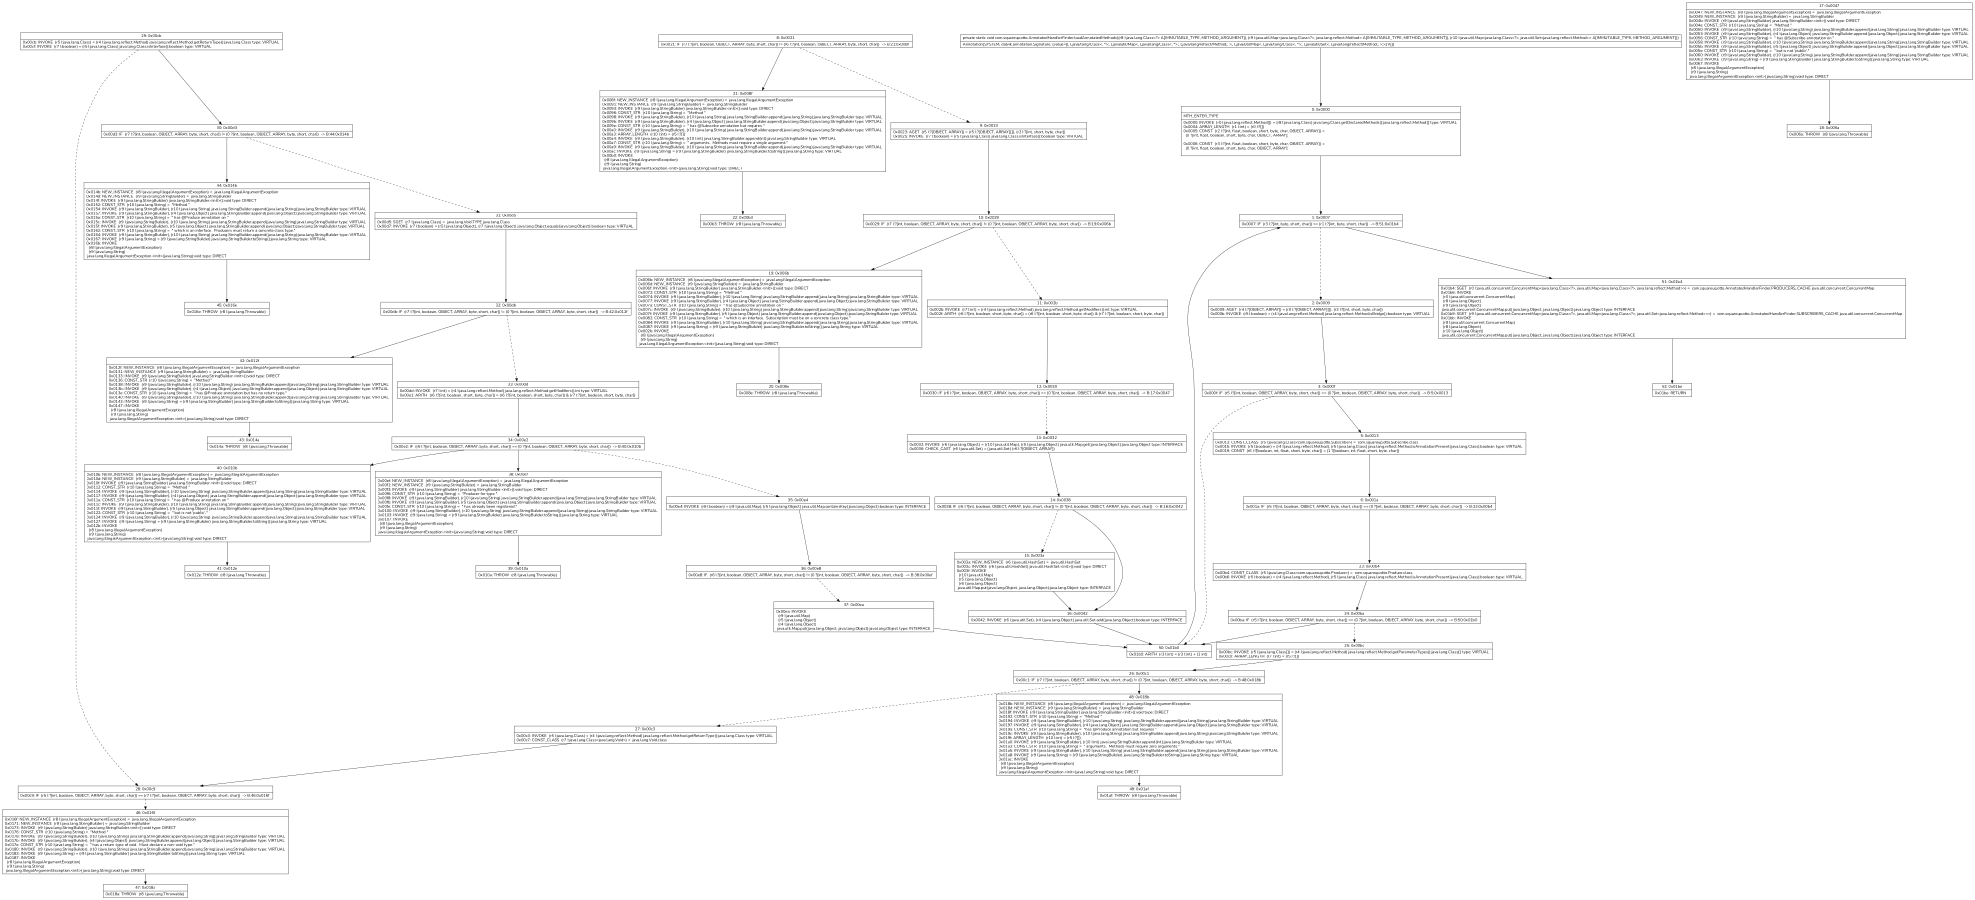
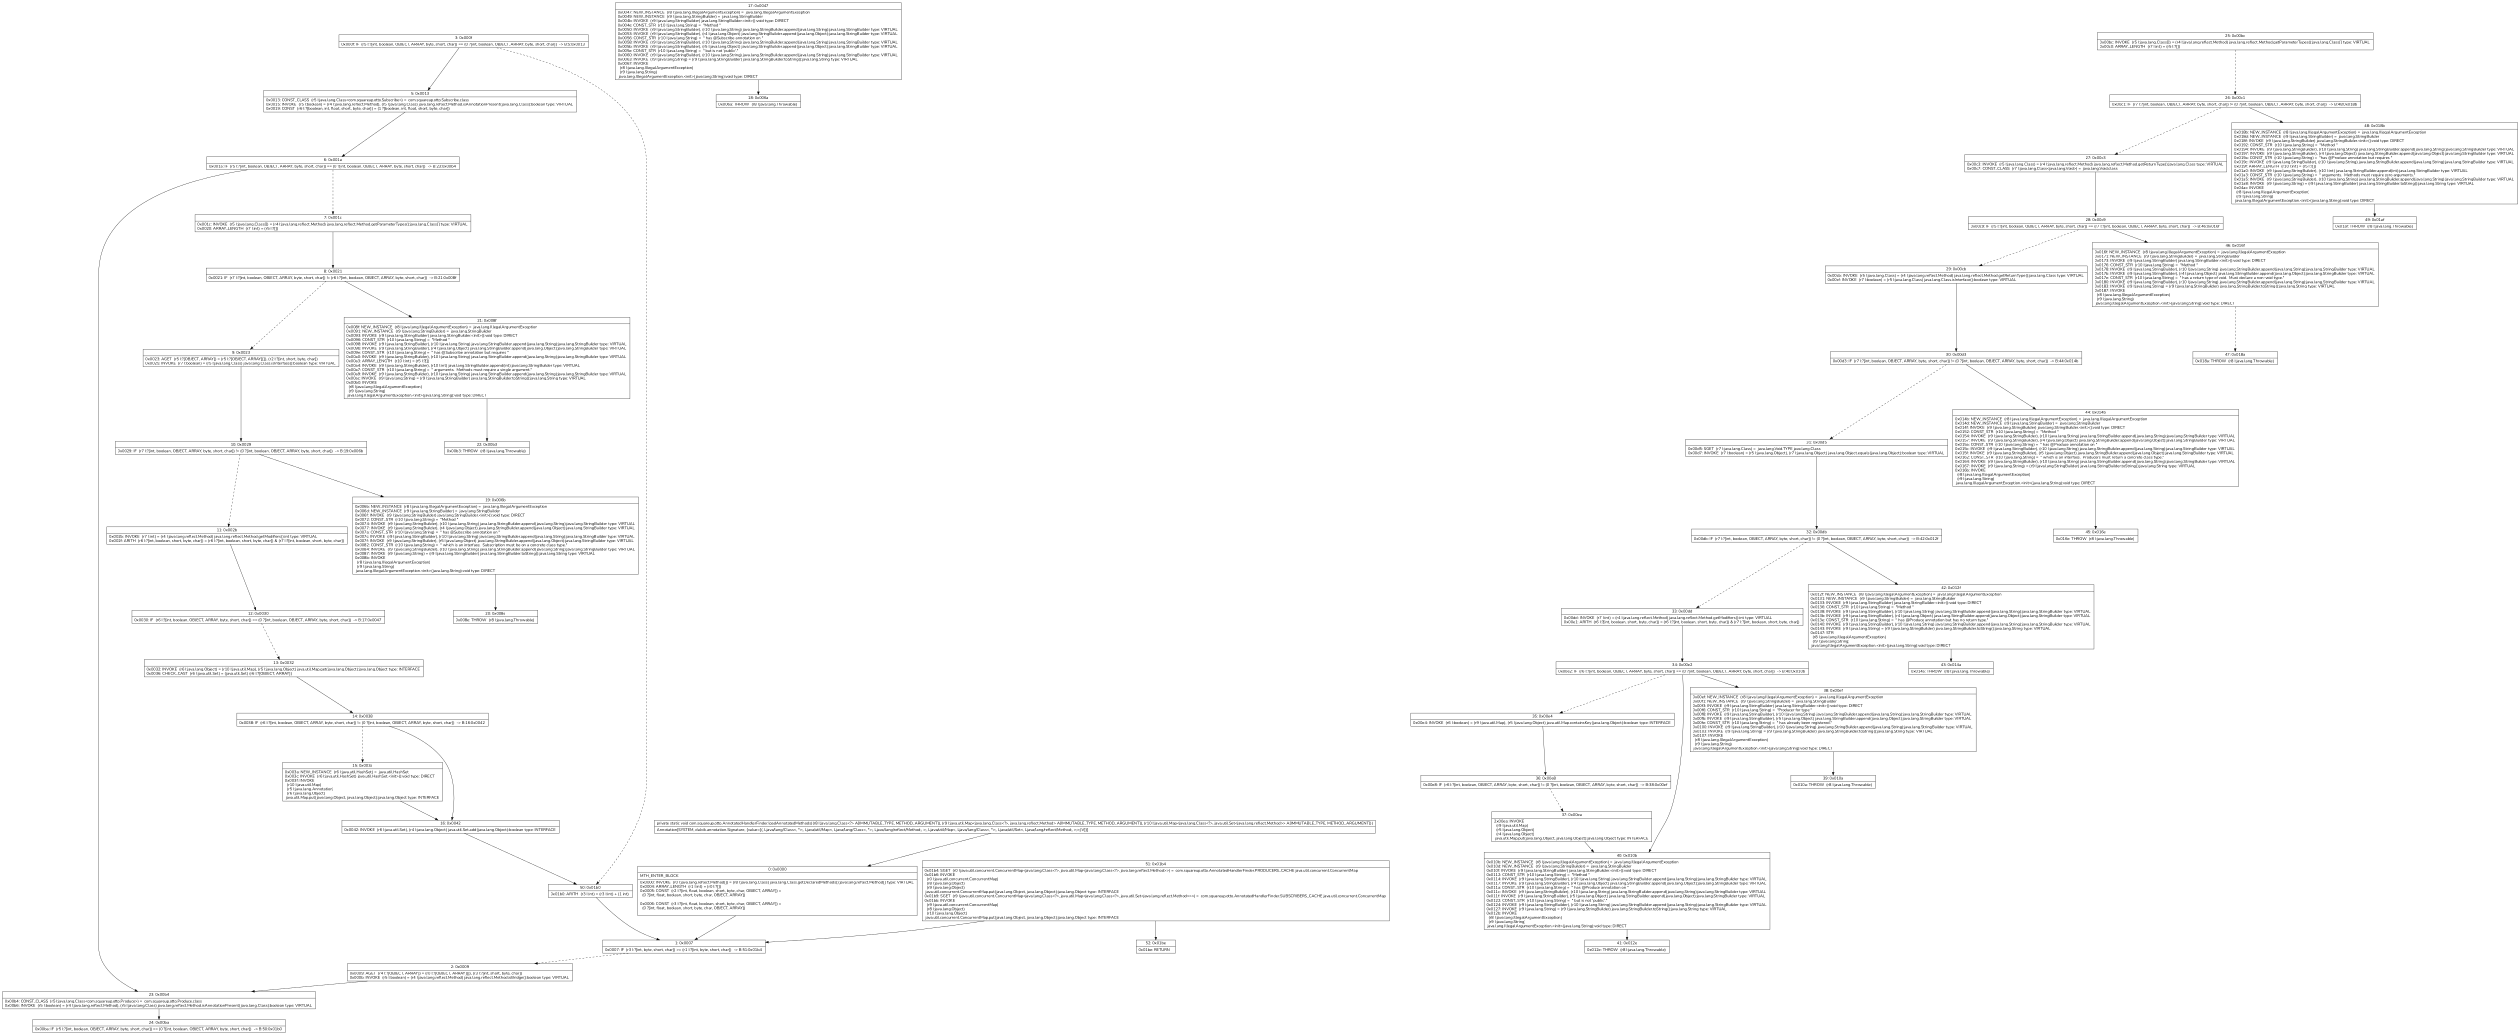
node "0: 0x0000": text "MTH_ENTER_TYPE" -> "MTH_ENTER_BLOCK"
node "7: 0x001c": added
edge "1: 0x0007" -> "51: 0x01b4": reversed
node "19: 0x006b": text "0x002b: INVOKE" -> "0x008b: INVOKE"
edge "2: 0x0009" -> "3: 0x000f": now "2: 0x0009" -> "23: 0x00b4"
node "42: 0x012f": text "0x0147: INVOKE" -> "0x0147: STR"
edge "29: 0x00cb" -> "28: 0x00c9": reversed
node "15: 0x003a": text "(r5 I:java.lang.Object)" -> "(r5 I:java.lang.Annotation)"
node "37: 0x00ea": text "0x00ea: INVOKE" -> "2x00ea: INVOKE"
edge "24: 0x00ba" -> "25: 0x00bc": removed
edge "24: 0x00ba" -> "50: 0x01b0": removed
edge "37: 0x00ea" -> "50: 0x01b0": now "37: 0x00ea" -> "40: 0x010b"
edge "25: 0x00bc" -> "26: 0x00c1": style solid -> dashed
node "48: 0x018b": text "0x01ac: INVOKE" -> "0x04ac: INVOKE"
edge "28: 0x00c9" -> "46: 0x016f": style dashed -> solid
edge "46: 0x016f" -> "47: 0x018a": style solid -> dashed
